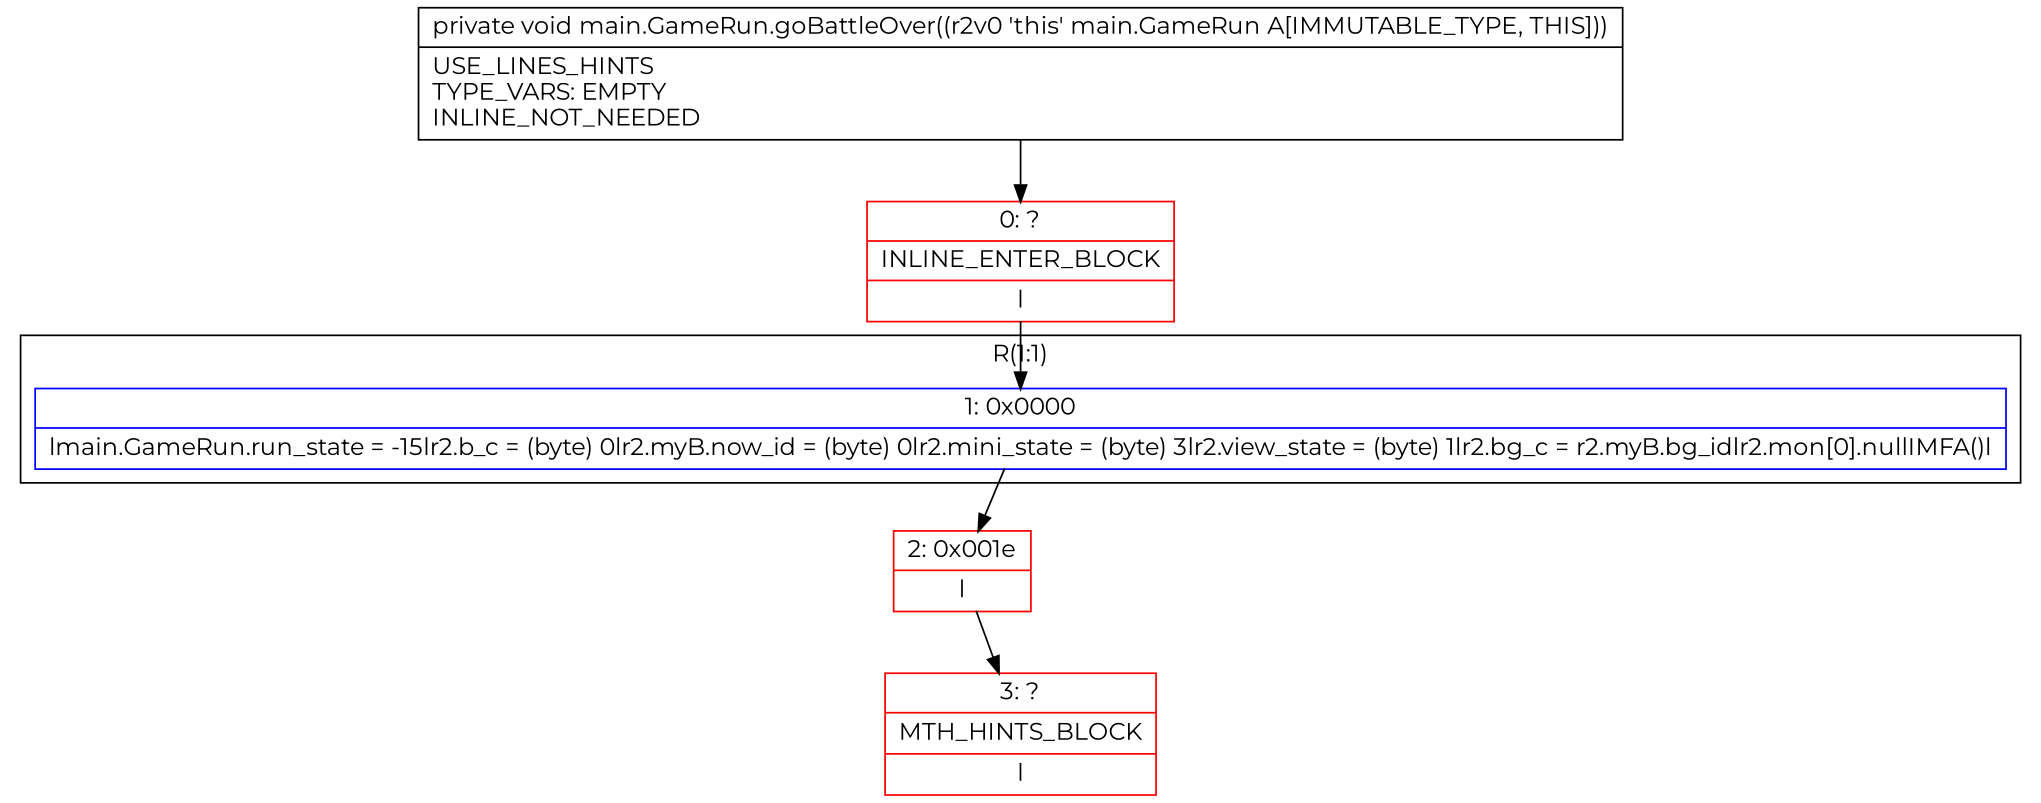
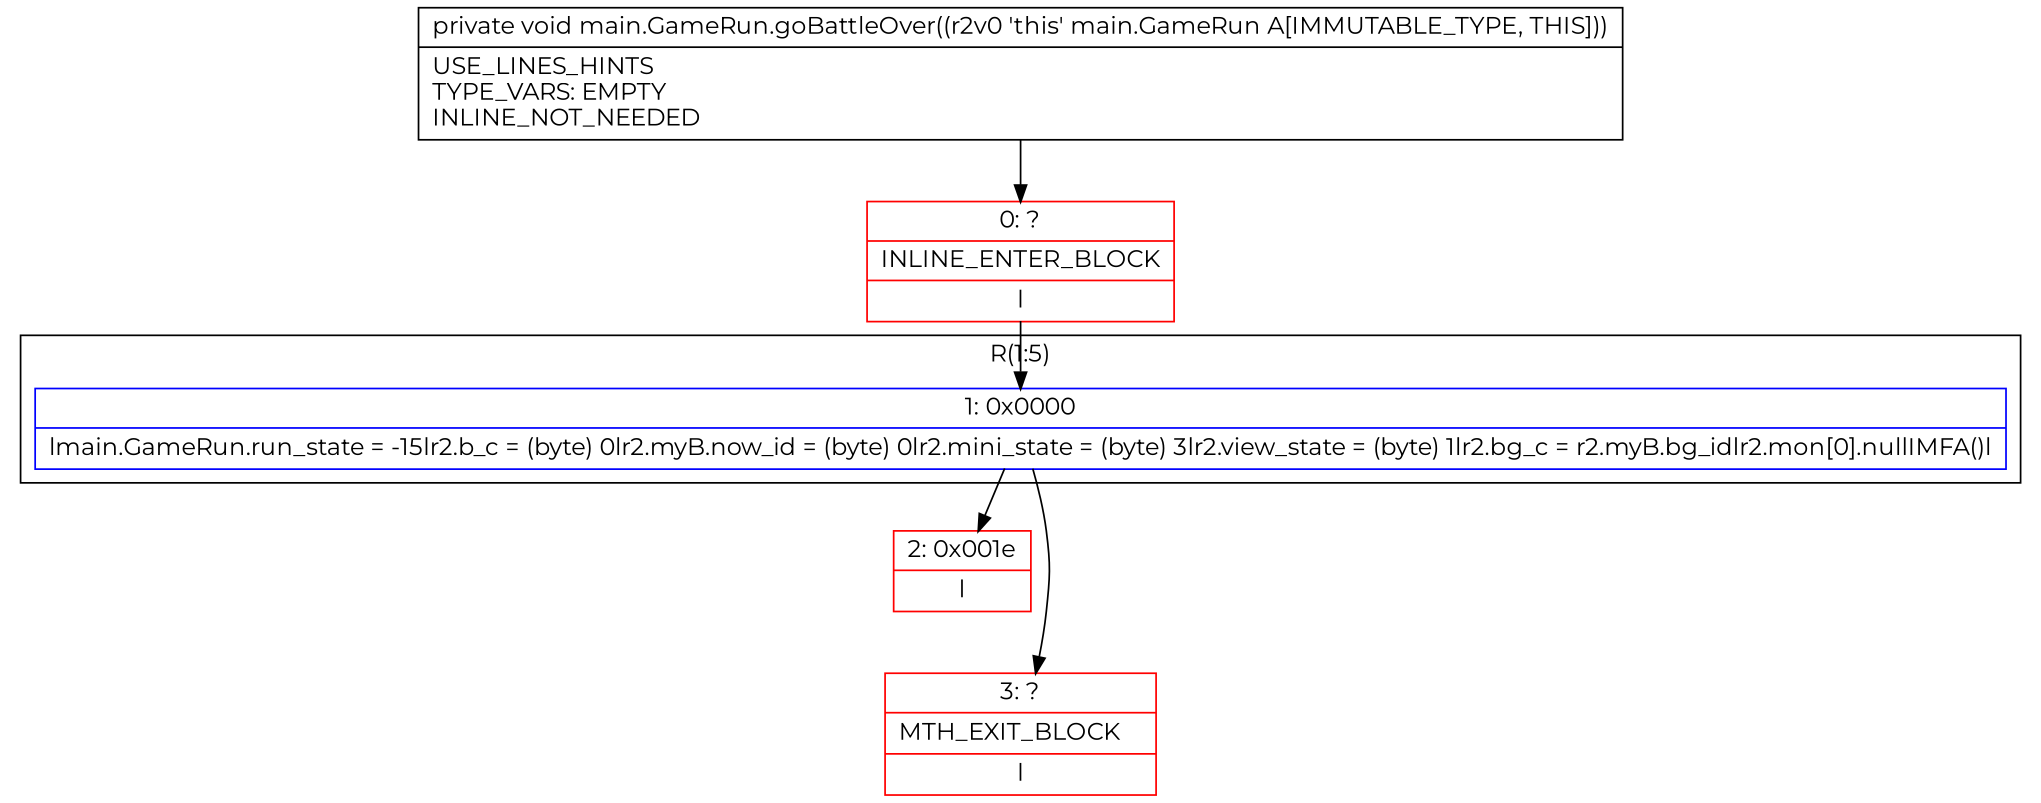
cluster "R(1:1)": label "R(1:1)" -> "R(1:5)"
edge "2: 0x001e" -> "3: ?": now "1: 0x0000" -> "3: ?"
node "3: ?": text "MTH_HINTS_BLOCK" -> "MTH_EXIT_BLOCK"
